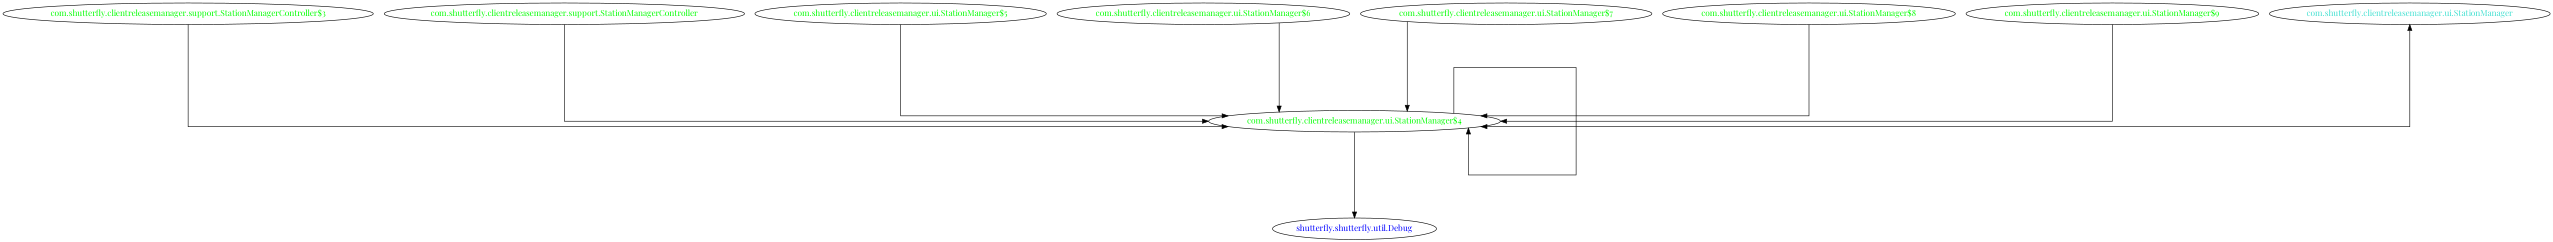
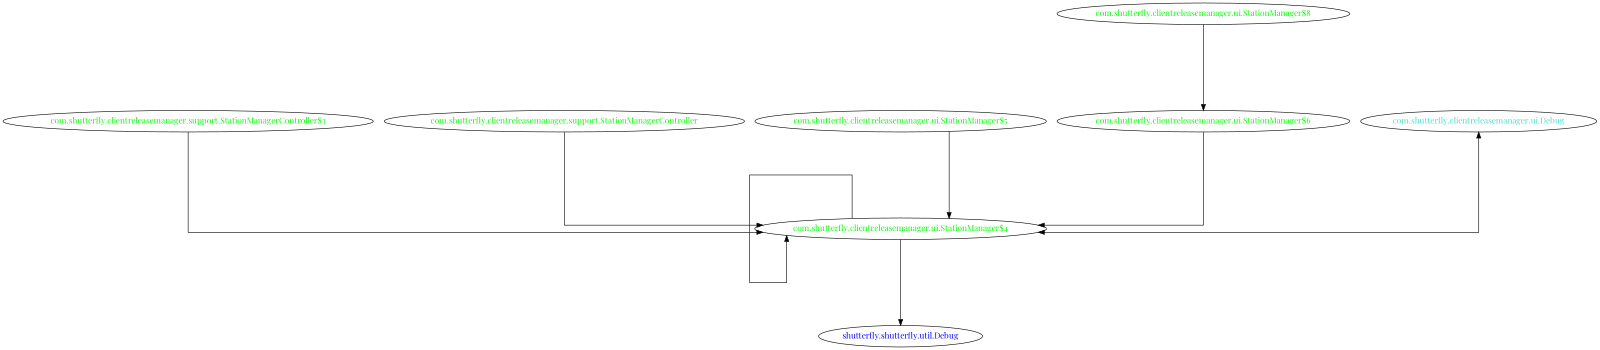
node "com.shutterfly.clientreleasemanager.ui.StationManager$7": removed
node "com.shutterfly.clientreleasemanager.ui.StationManager$9": removed
node "com.shutterfly.clientreleasemanager.ui.StationManager": label "com.shutterfly.clientreleasemanager.ui.StationManager" -> "com.shutterfly.clientreleasemanager.ui.Debug"
edge "com.shutterfly.clientreleasemanager.ui.StationManager$8" -> "com.shutterfly.clientreleasemanager.ui.StationManager$4": now "com.shutterfly.clientreleasemanager.ui.StationManager$8" -> "com.shutterfly.clientreleasemanager.ui.StationManager$6"
